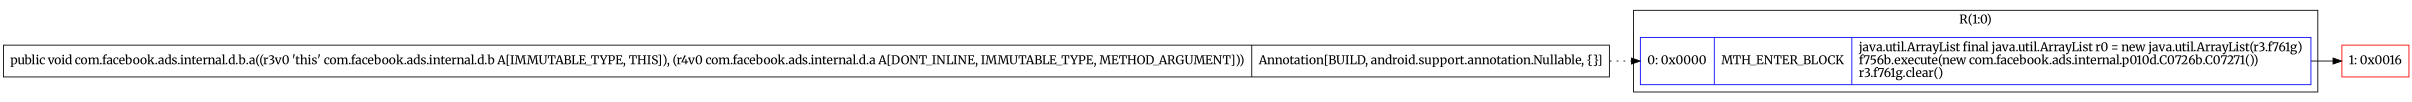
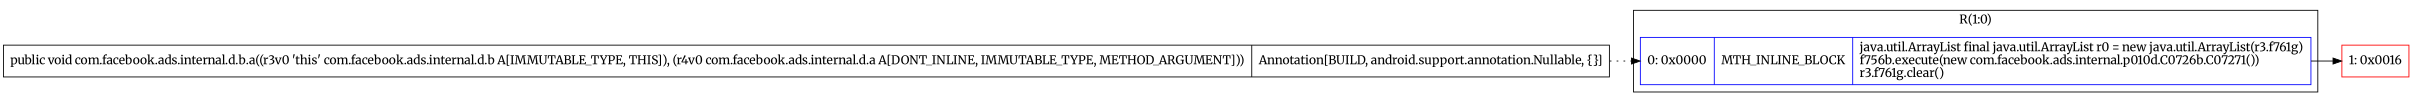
node "0: 0x0000": text "MTH_ENTER_BLOCK" -> "MTH_INLINE_BLOCK"
